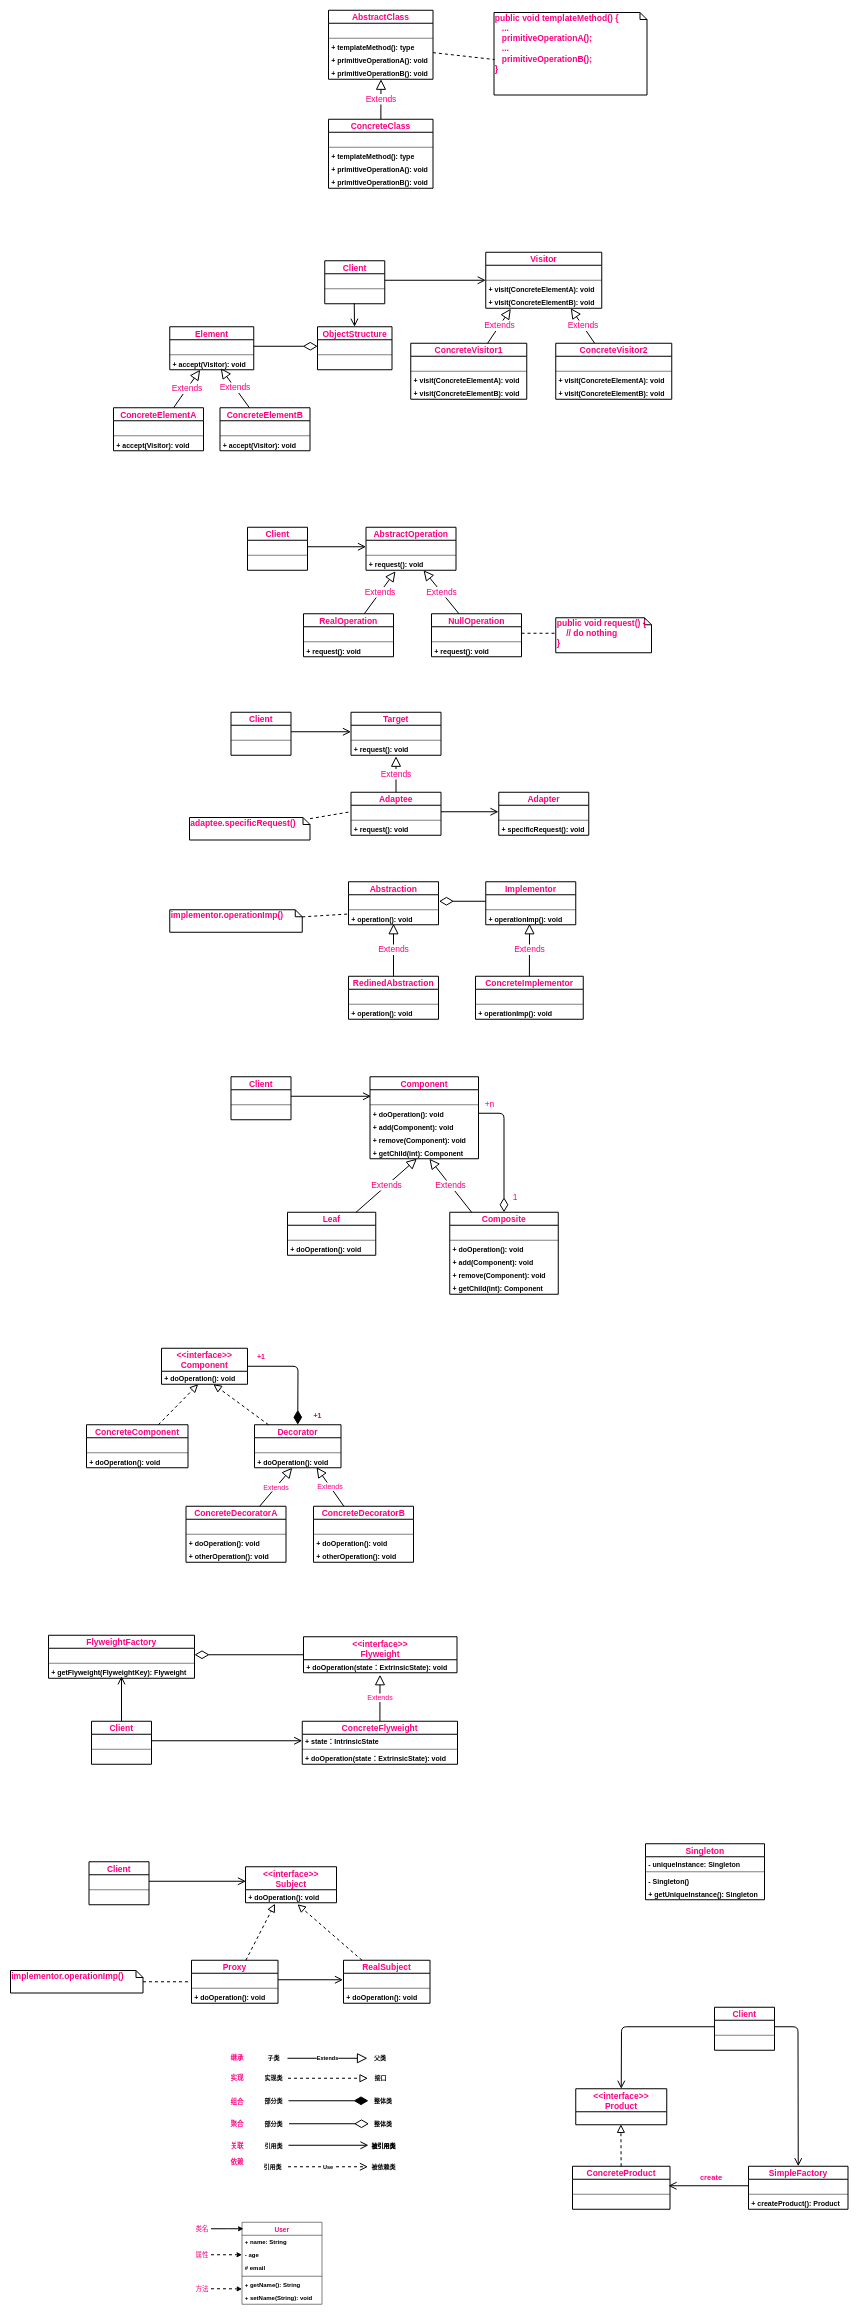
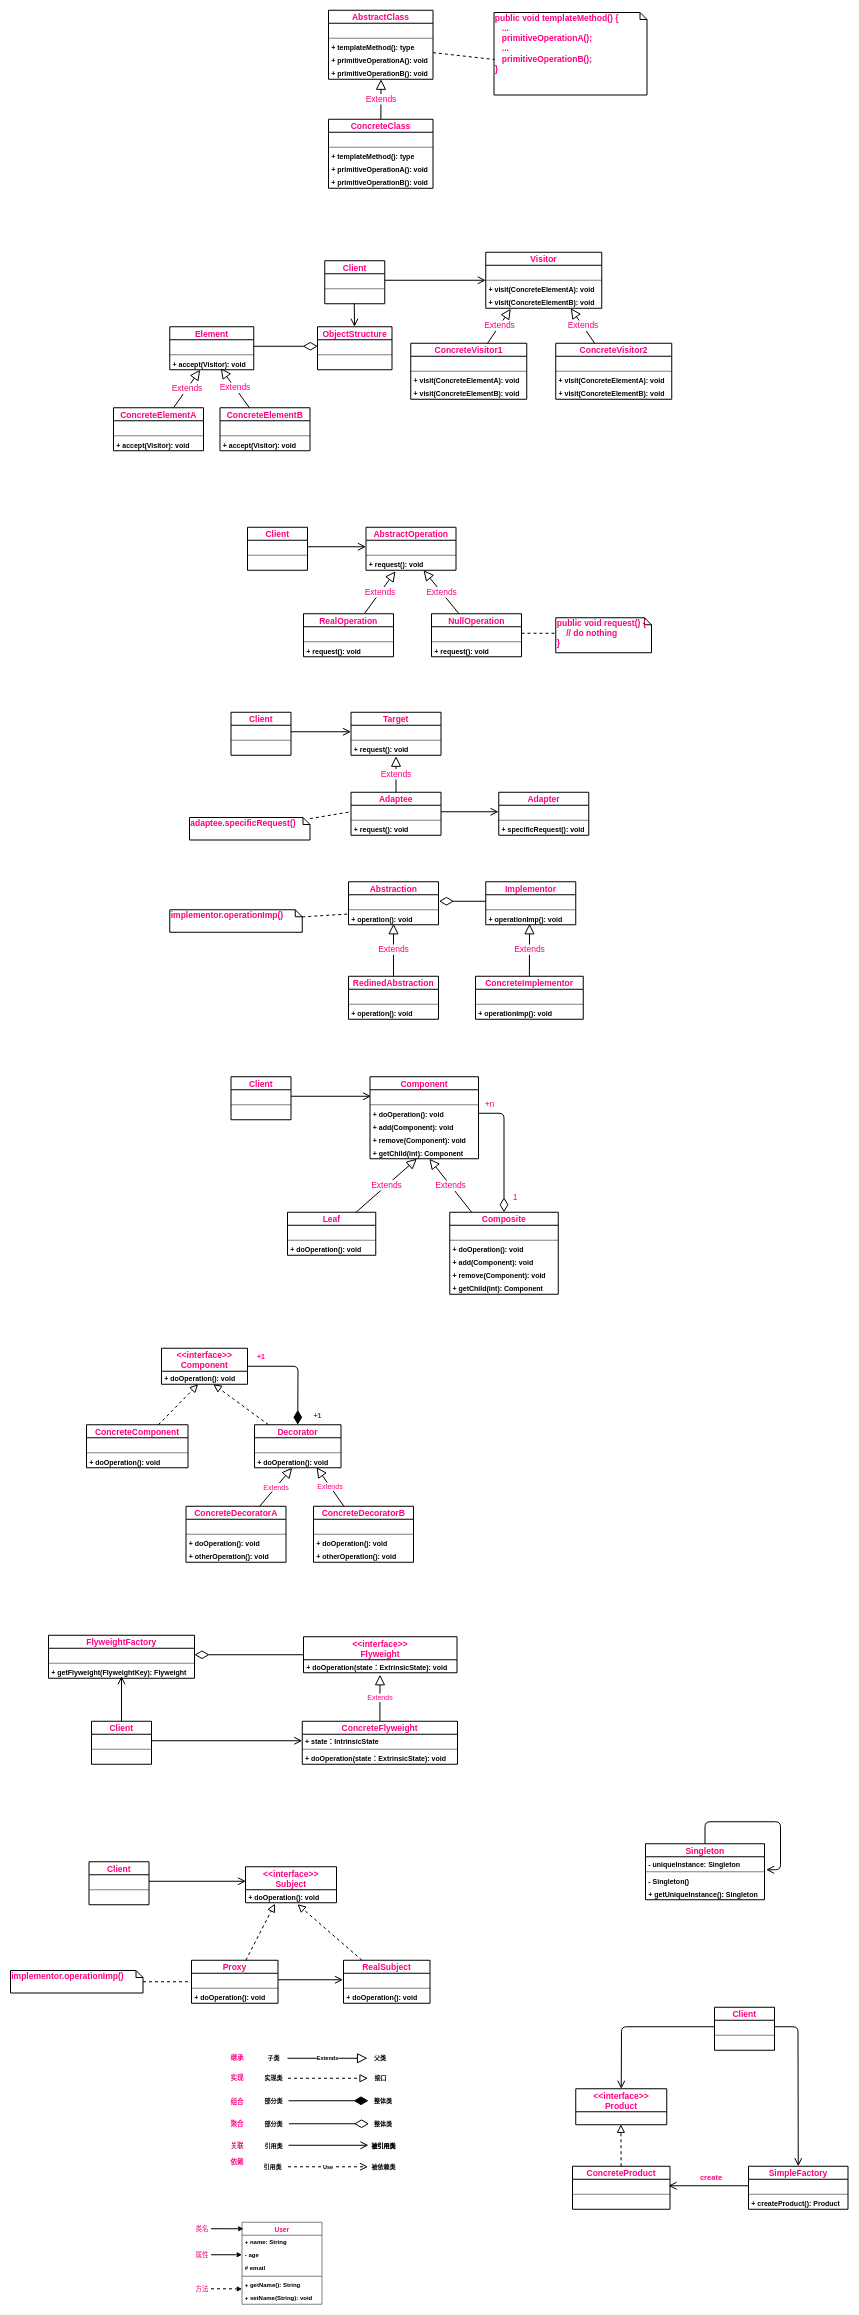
edge "Singleton" -> "- uniqueInstance: Singleton": added
edge "属性" -> "- age": style dashed -> solid
